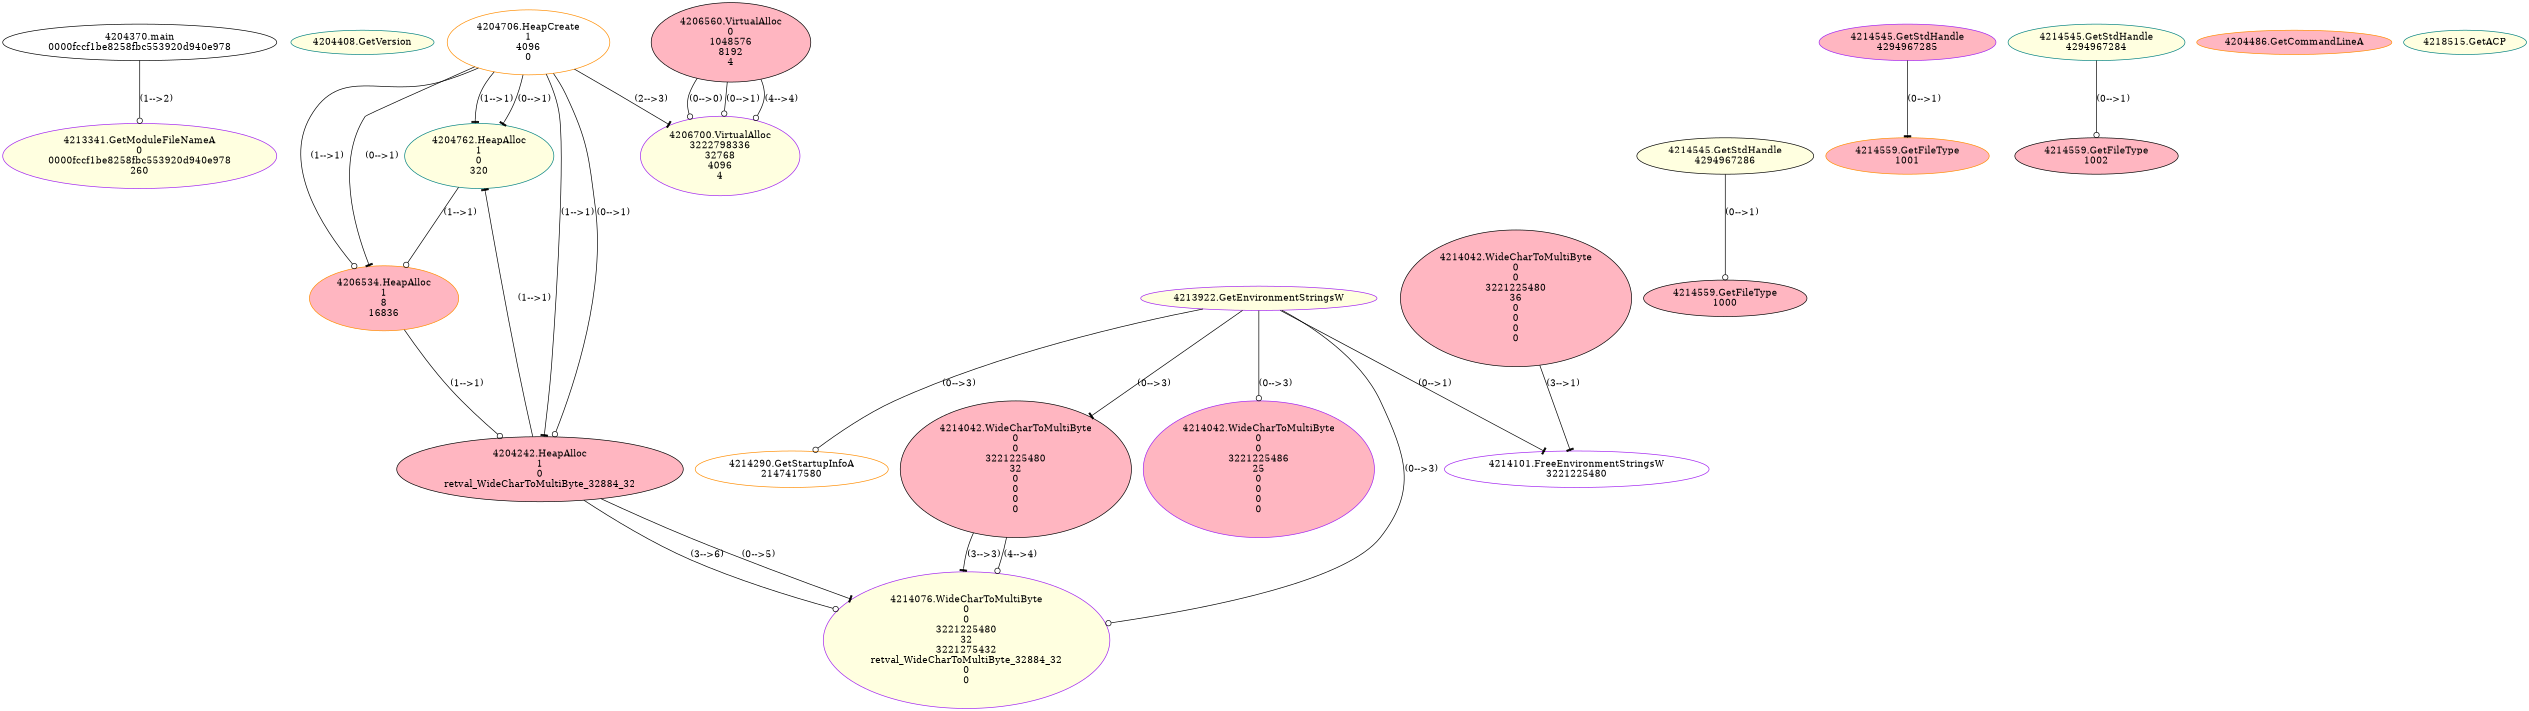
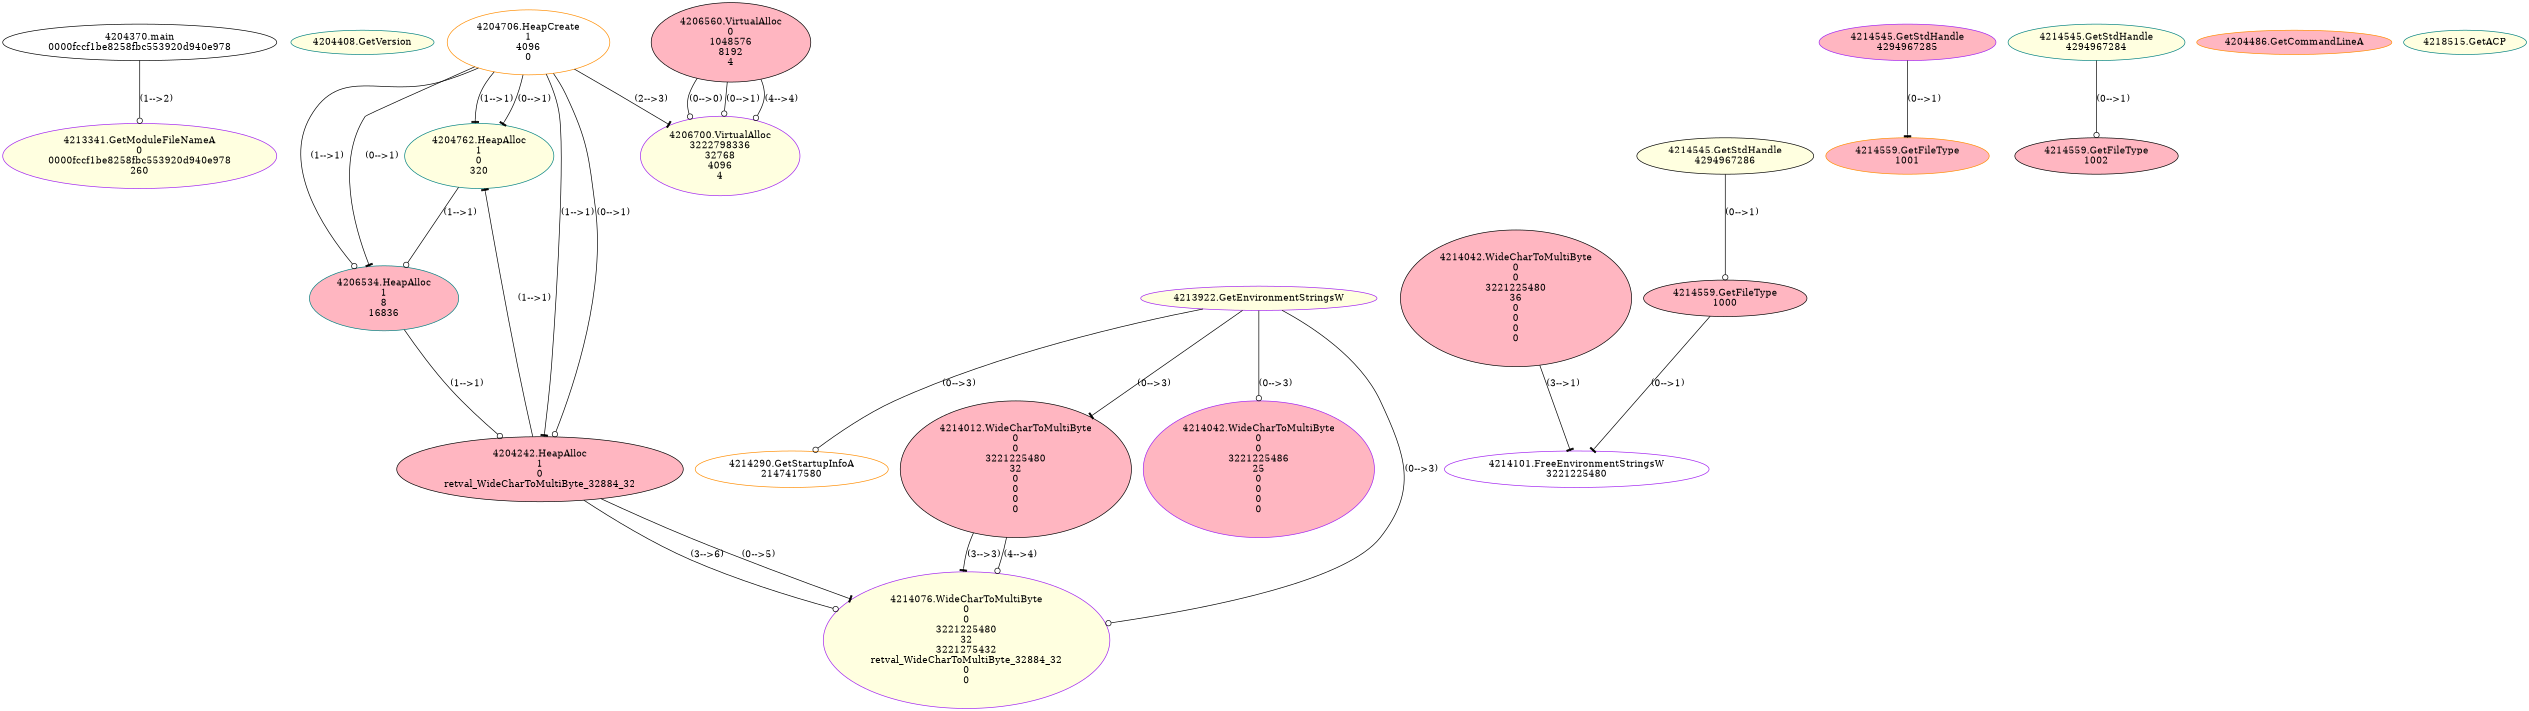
node "4206534.HeapAlloc 1 8 16836": color darkorange -> teal
edge "4213922.GetEnvironmentStringsW" -> "4214101.FreeEnvironmentStringsW 3221225480": now "4214559.GetFileType 1000" -> "4214101.FreeEnvironmentStringsW 3221225480"
node "4214042.WideCharToMultiByte 0 0 3221225480 32 0 0 0 0": label "4214042.WideCharToMultiByte 0 0 3221225480 32 0 0 0 0" -> "4214012.WideCharToMultiByte 0 0 3221225480 32 0 0 0 0"
